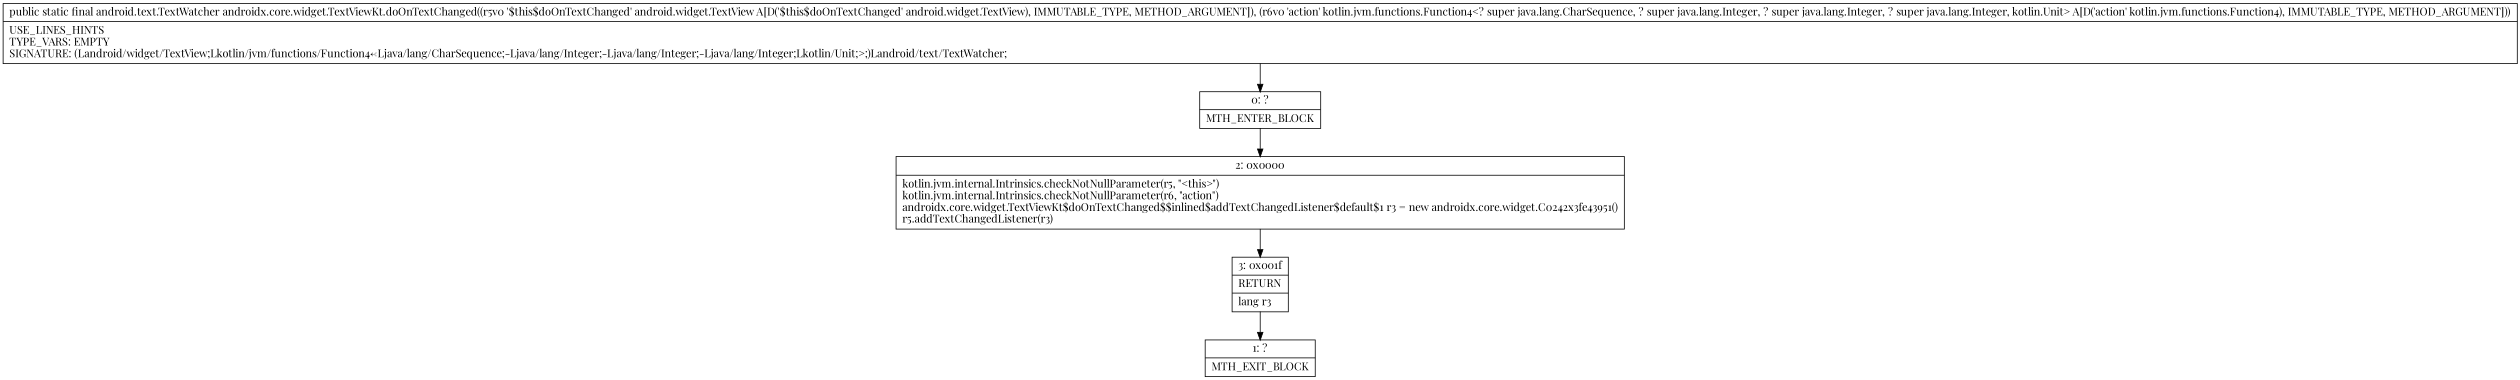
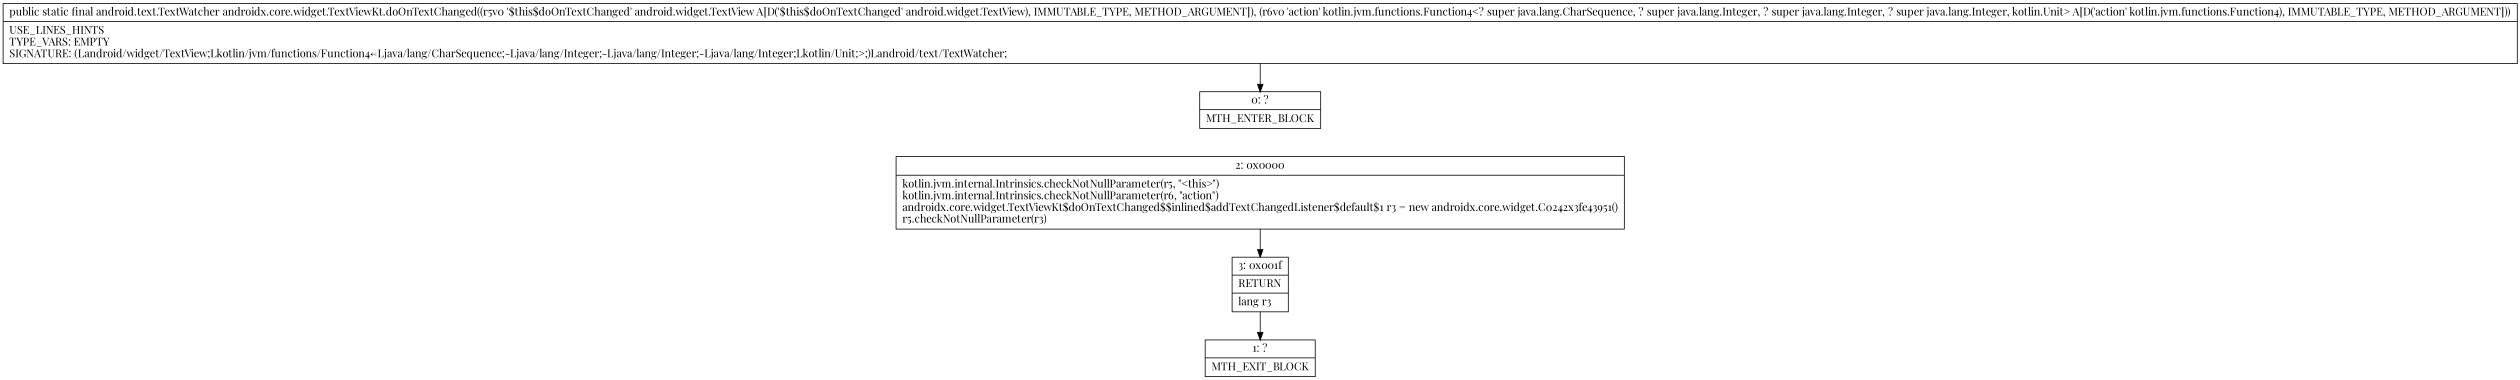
edge "0: ?" -> "2: 0x0000": removed
node "2: 0x0000": text "r5.addTextChangedListener(r3)" -> "r5.checkNotNullParameter(r3)"
